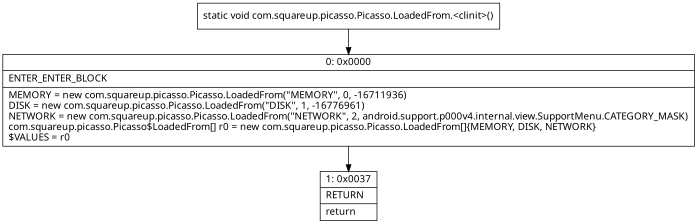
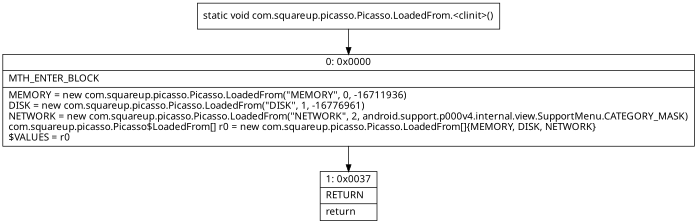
node "0: 0x0000": text "ENTER_ENTER_BLOCK" -> "MTH_ENTER_BLOCK"
